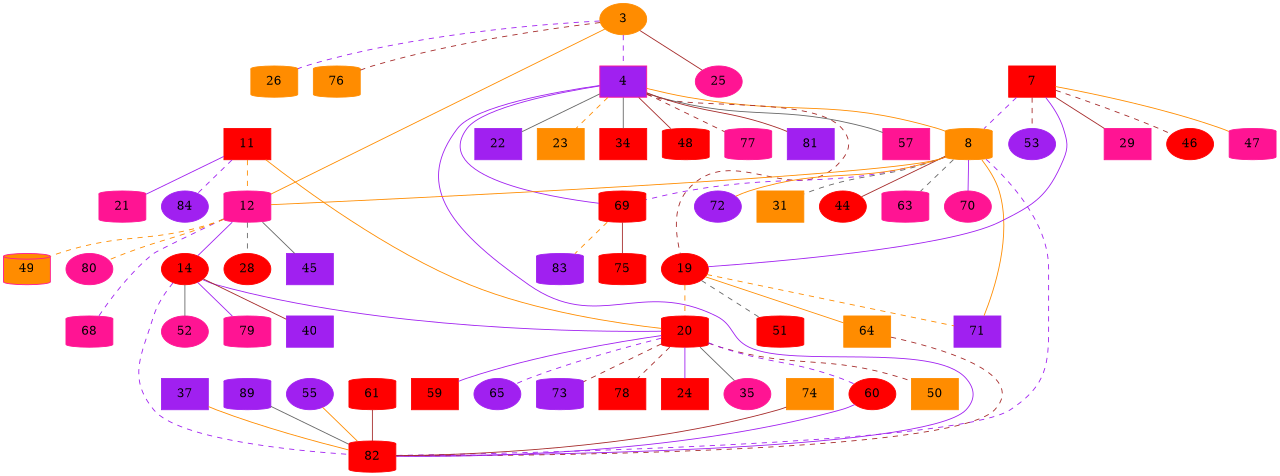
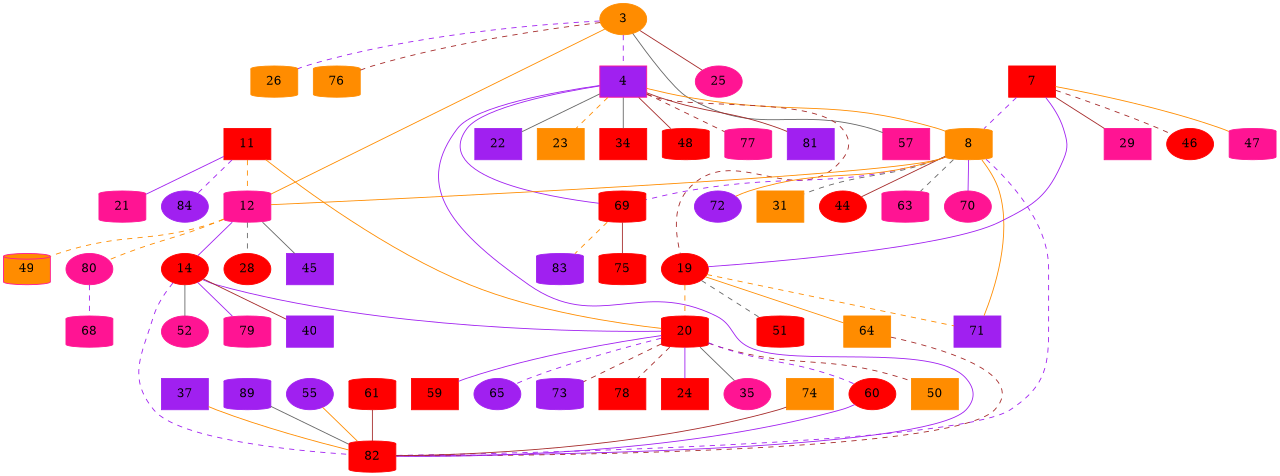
edge "4" -- "57": now "3" -- "57"
node "53": removed
edge "12" -- "68": now "80" -- "68"
